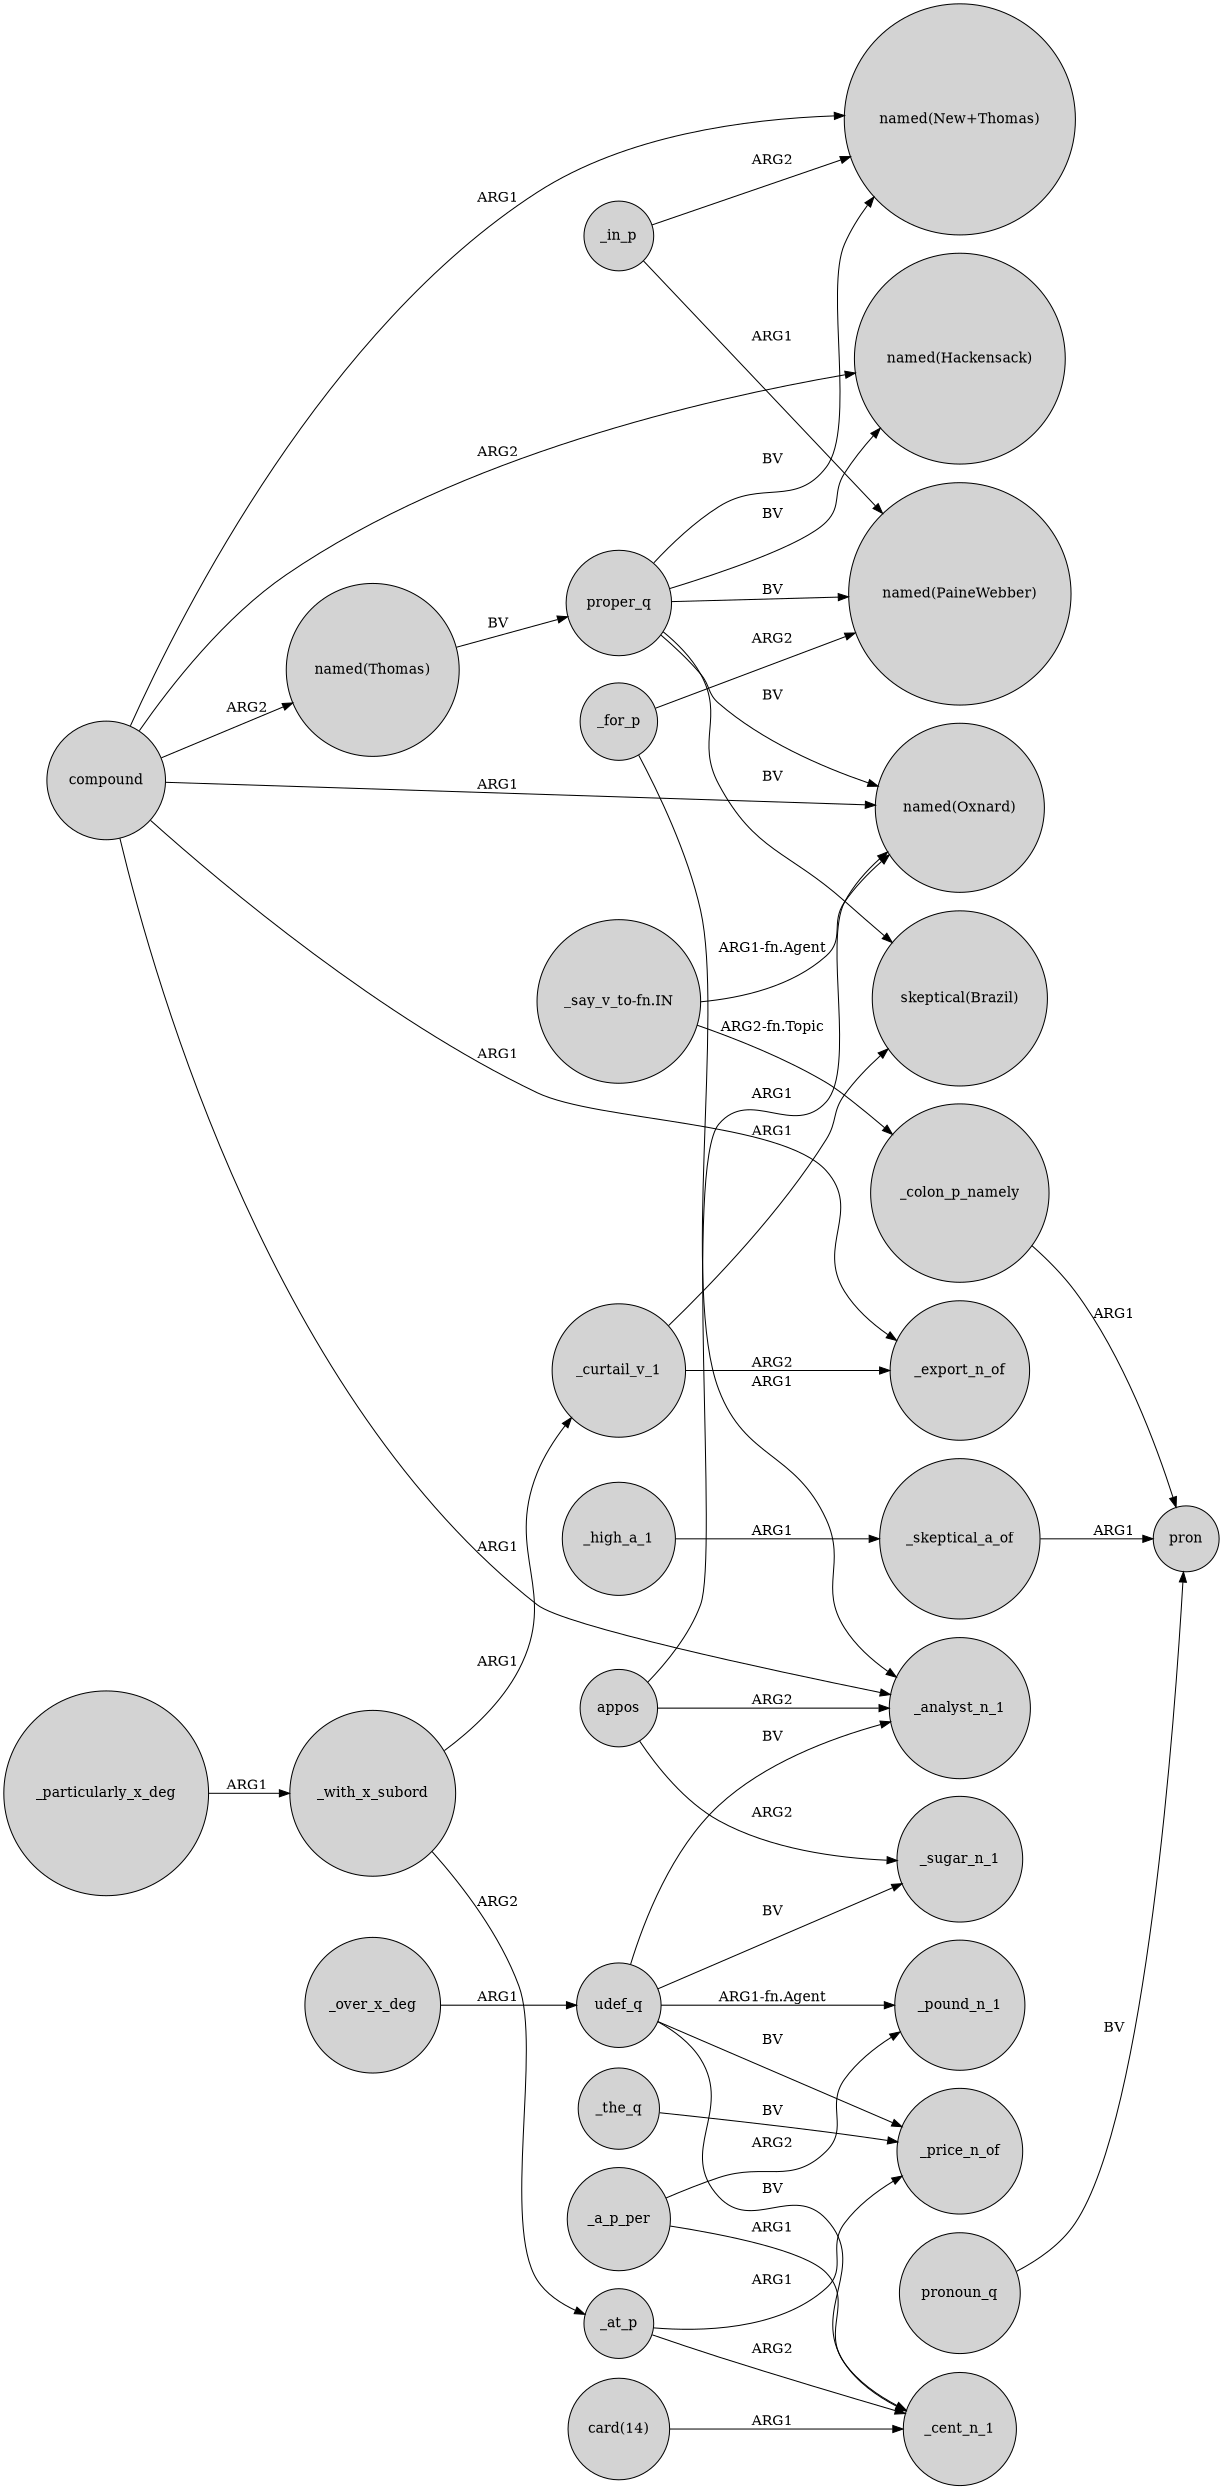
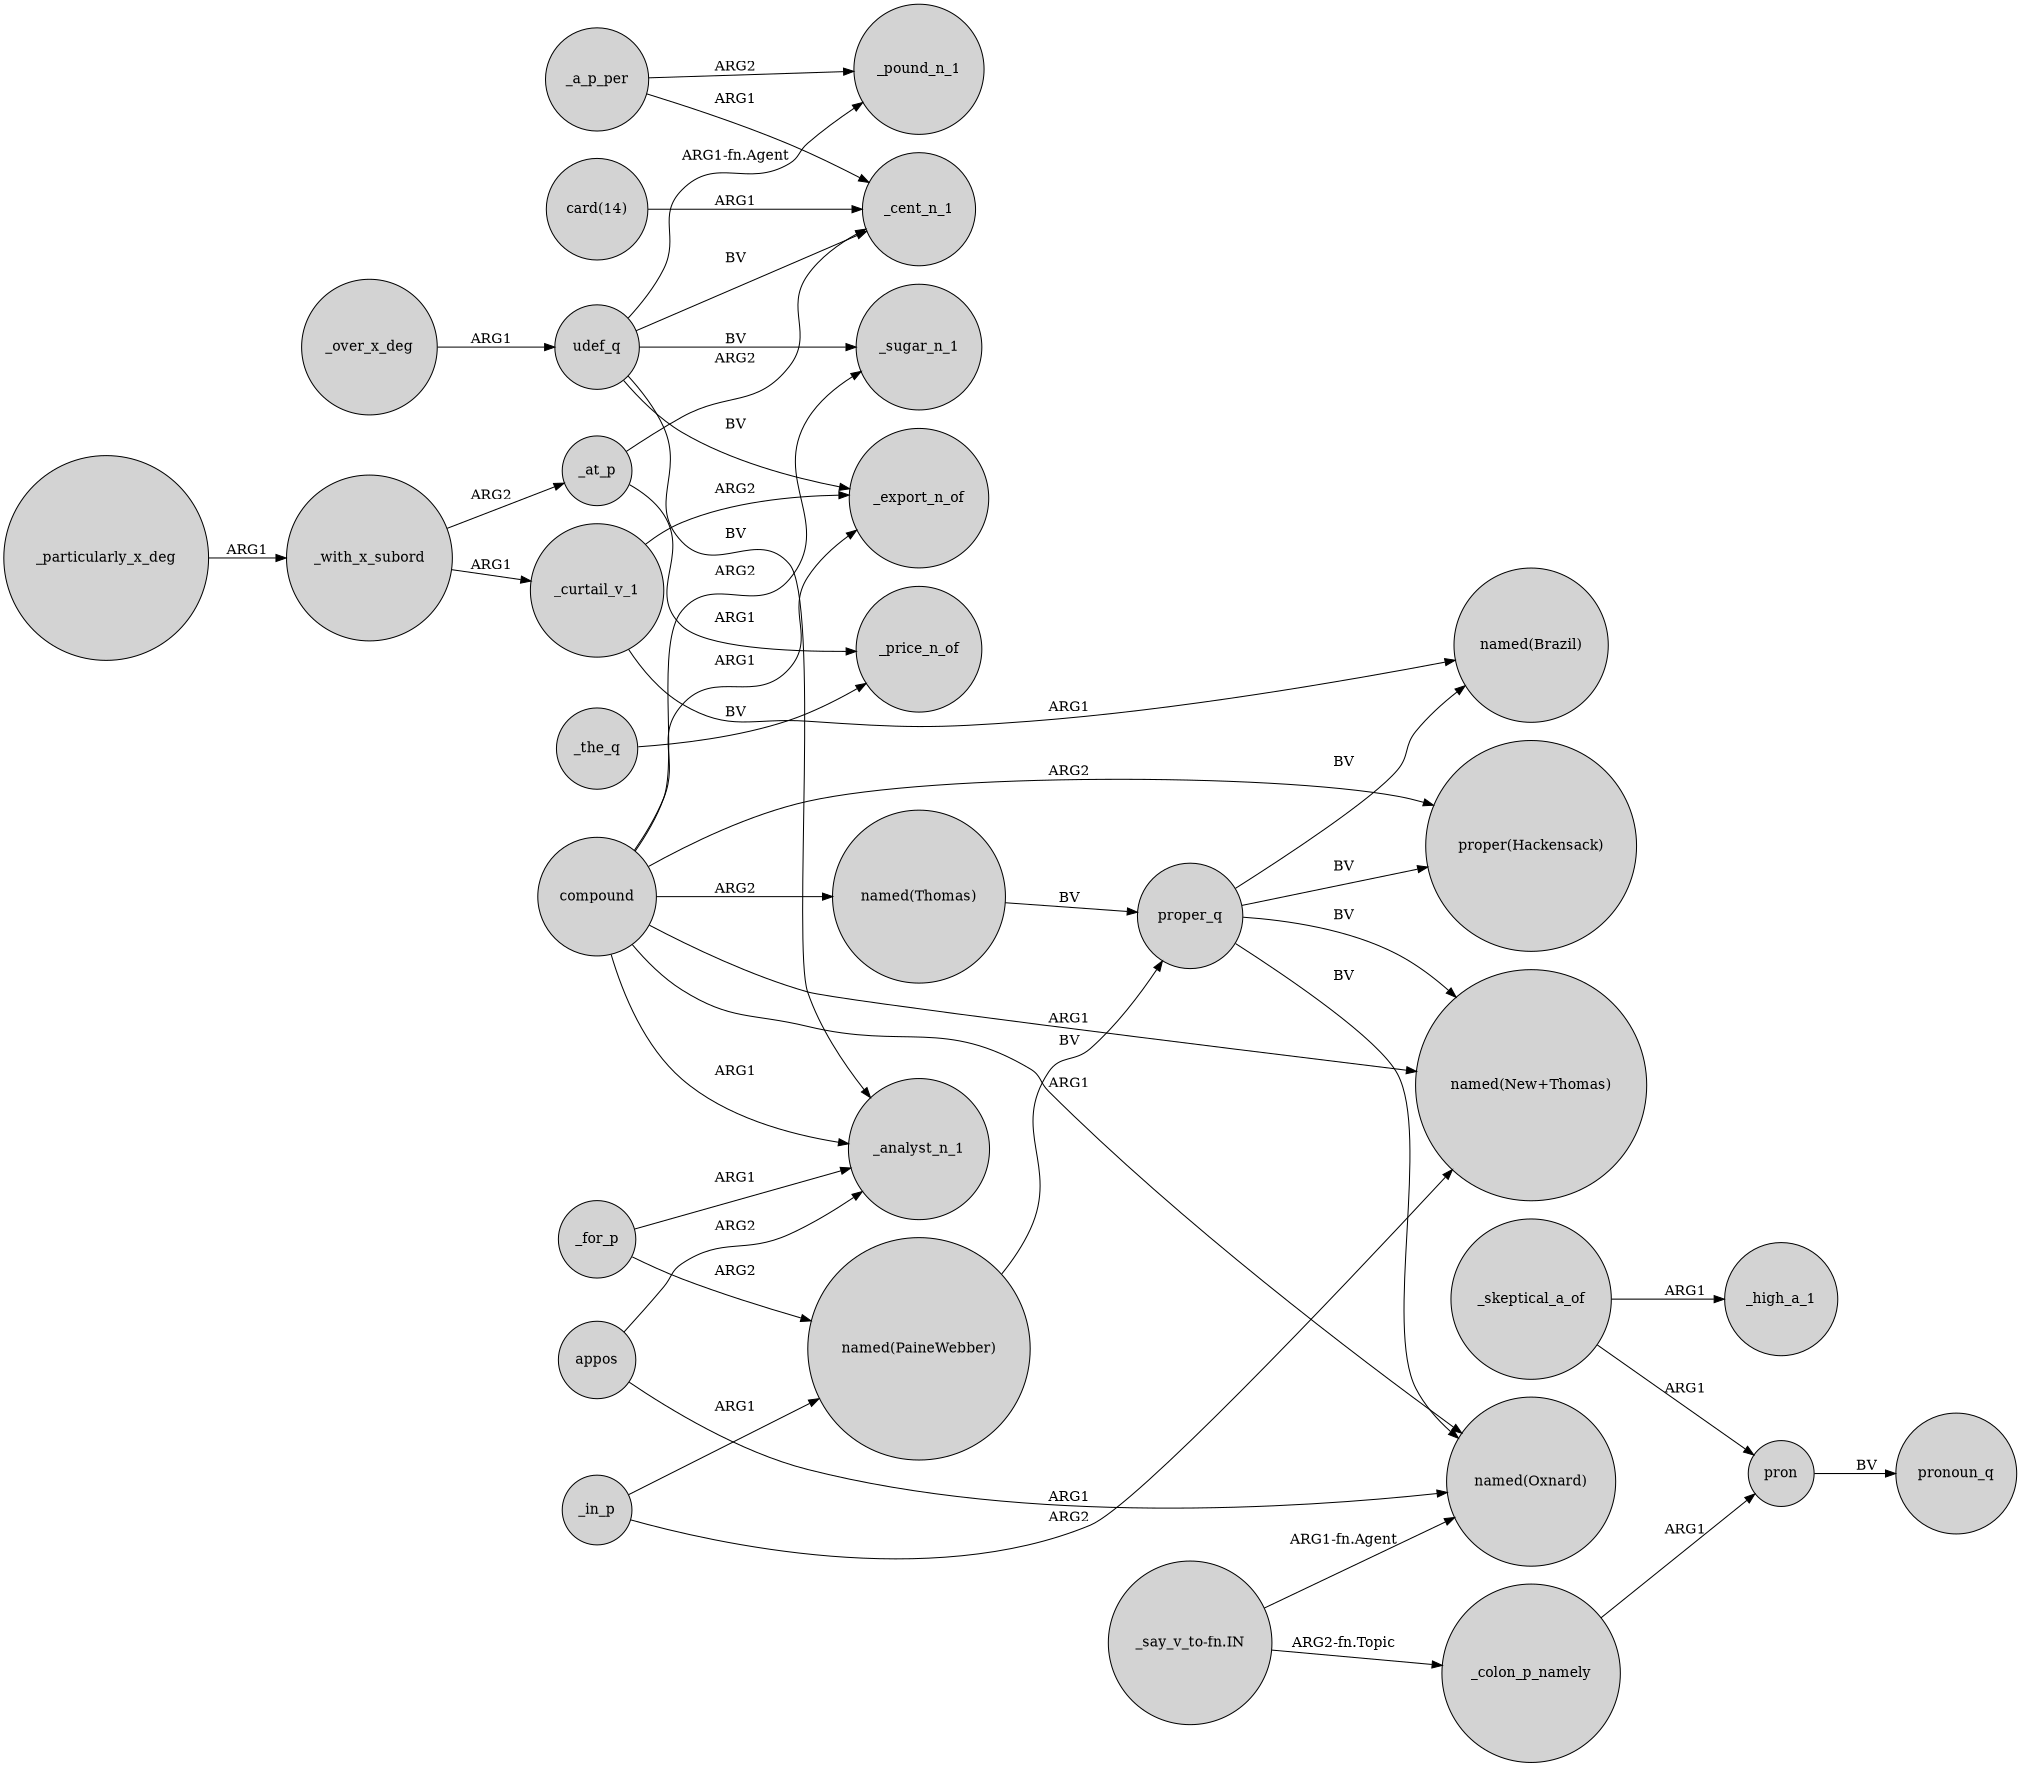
node "named(Hackensack)": label "named(Hackensack)" -> "proper(Hackensack)"
edge "proper_q" -> "named(PaineWebber)": reversed
node "skeptical(Brazil)": label "skeptical(Brazil)" -> "named(Brazil)"
edge "_high_a_1" -> "_skeptical_a_of": reversed
edge "appos" -> "_sugar_n_1": now "compound" -> "_sugar_n_1"
edge "pronoun_q" -> "pron": reversed
edge "udef_q" -> "_price_n_of": now "udef_q" -> "_export_n_of"
